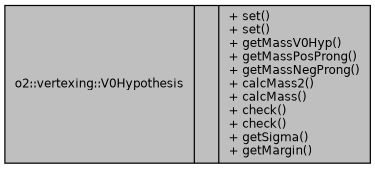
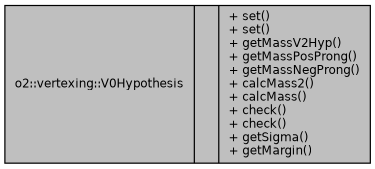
node "o2::vertexing::V0Hypothesis": text "+ getMassV0Hyp()" -> "+ getMassV2Hyp()"
